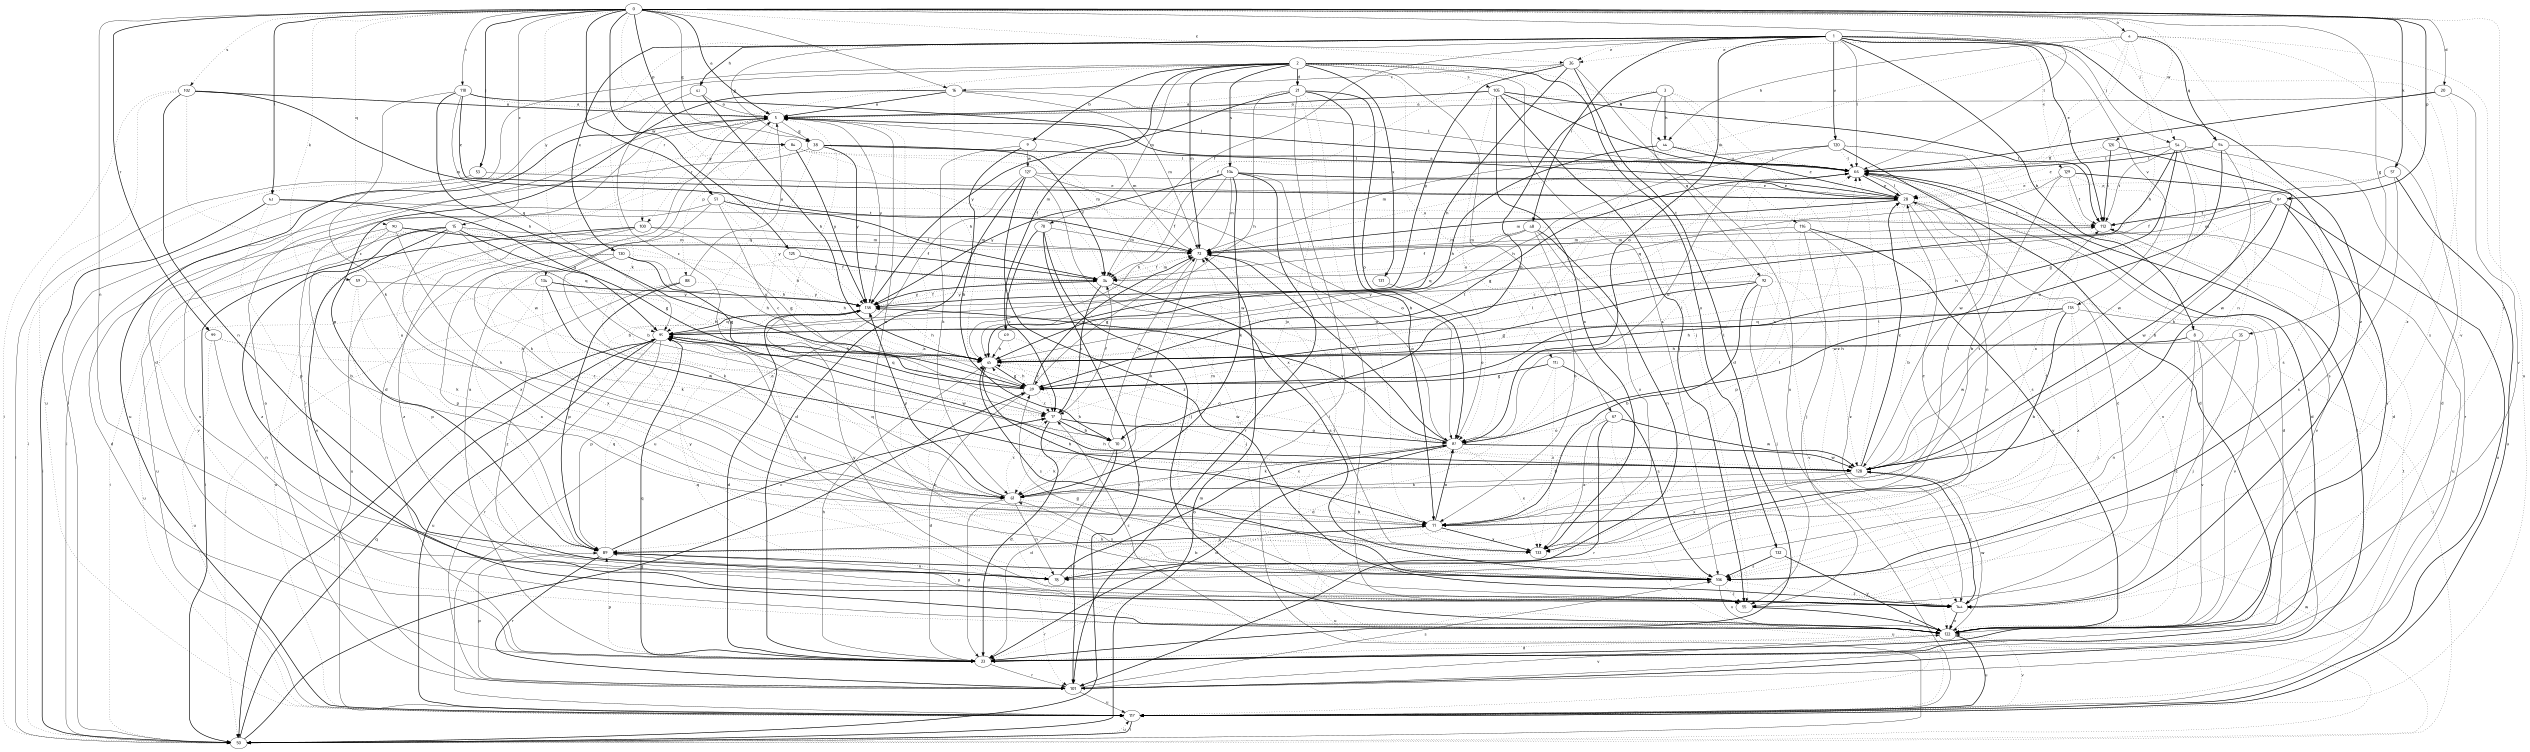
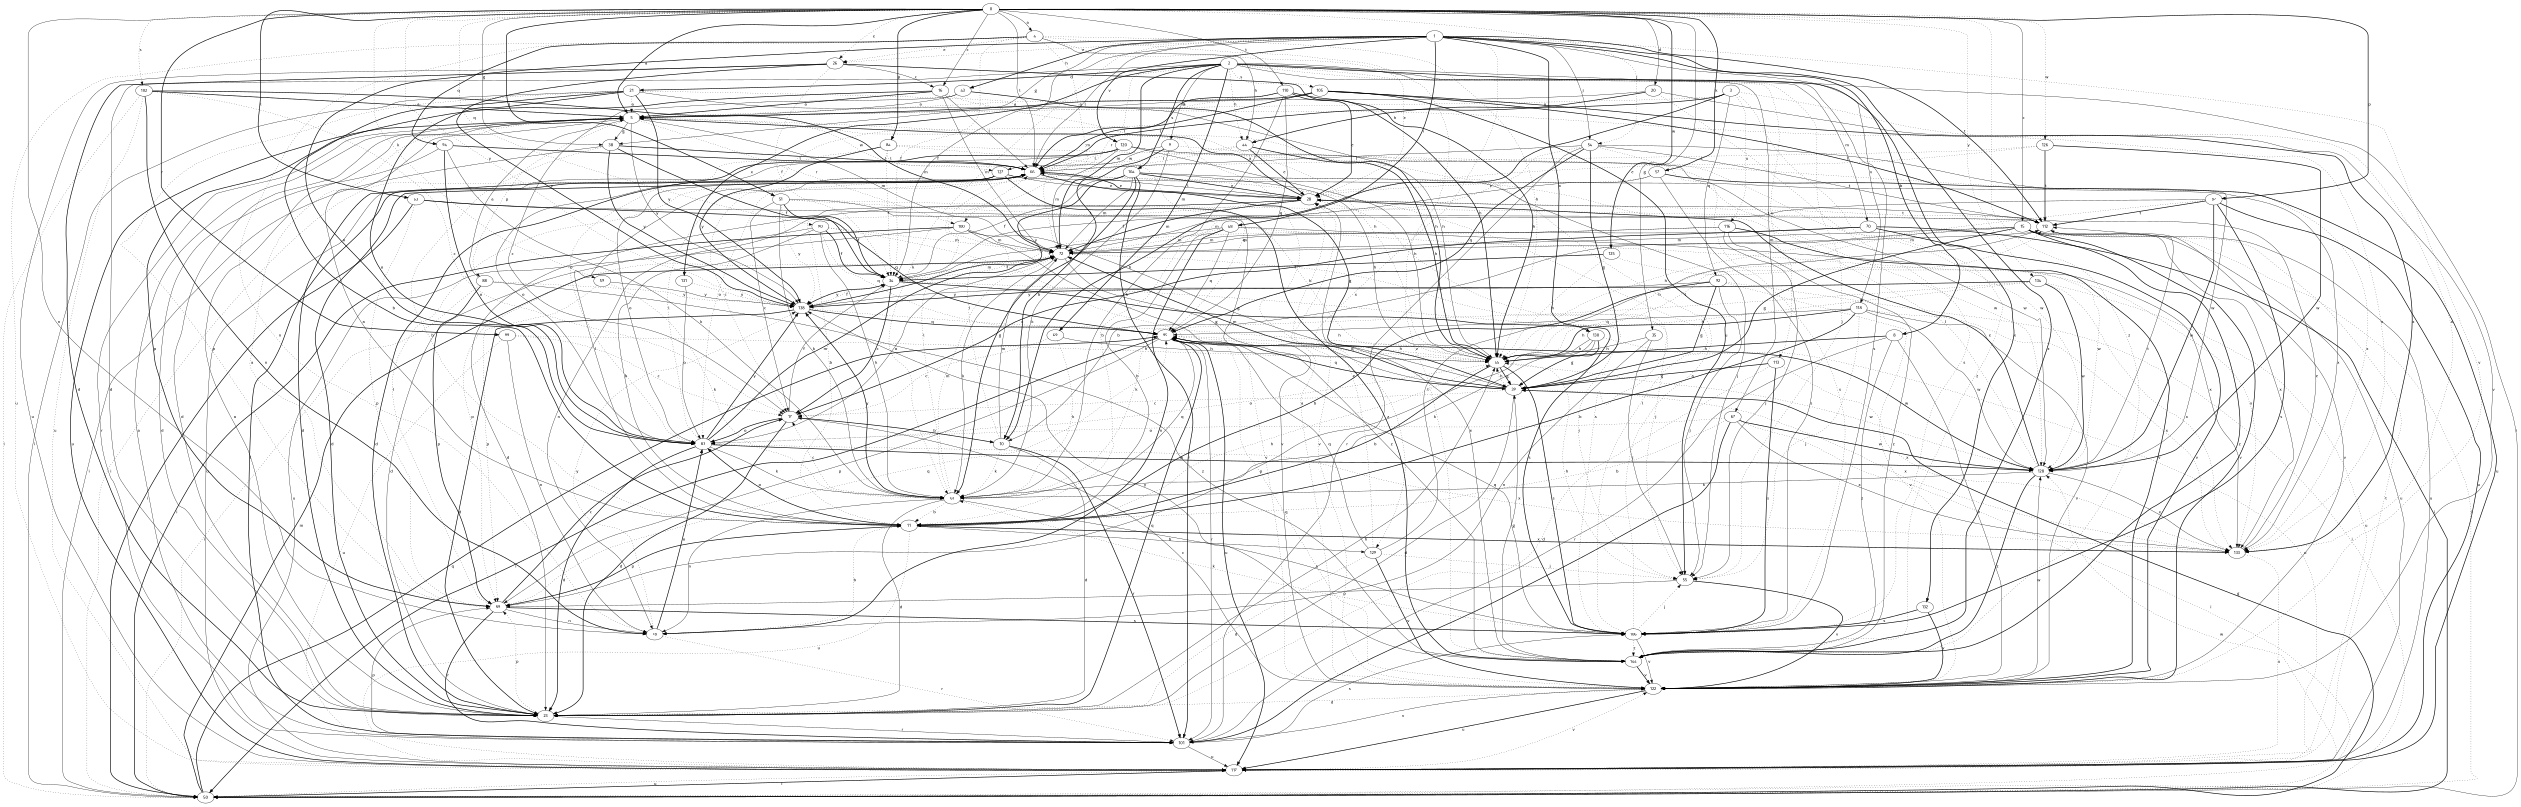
edge "2" -> "9": style bold -> solid
edge "5" -> "127": added, label "w"
edge "84" -> "72": removed, label "m"
node "53": removed
edge "130" -> "34": removed, label "f"
edge "104" -> "61": label "k" -> "g"
edge "105" -> "55": label "j" -> "u"
edge "129" -> "11": reversed
edge "70" -> "55": removed, label "j"
